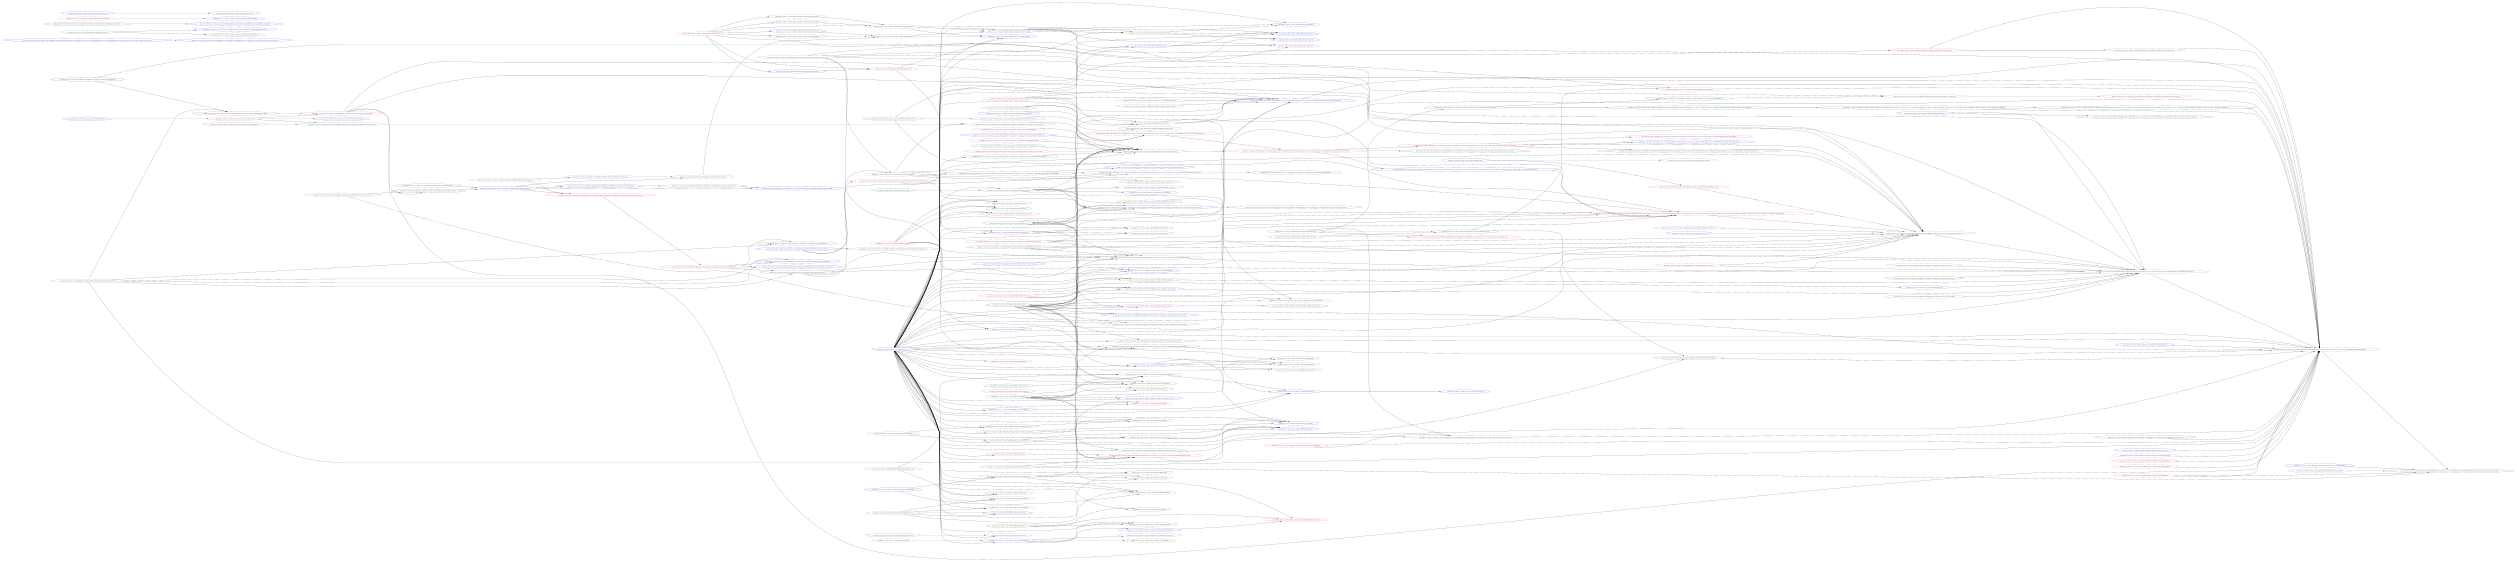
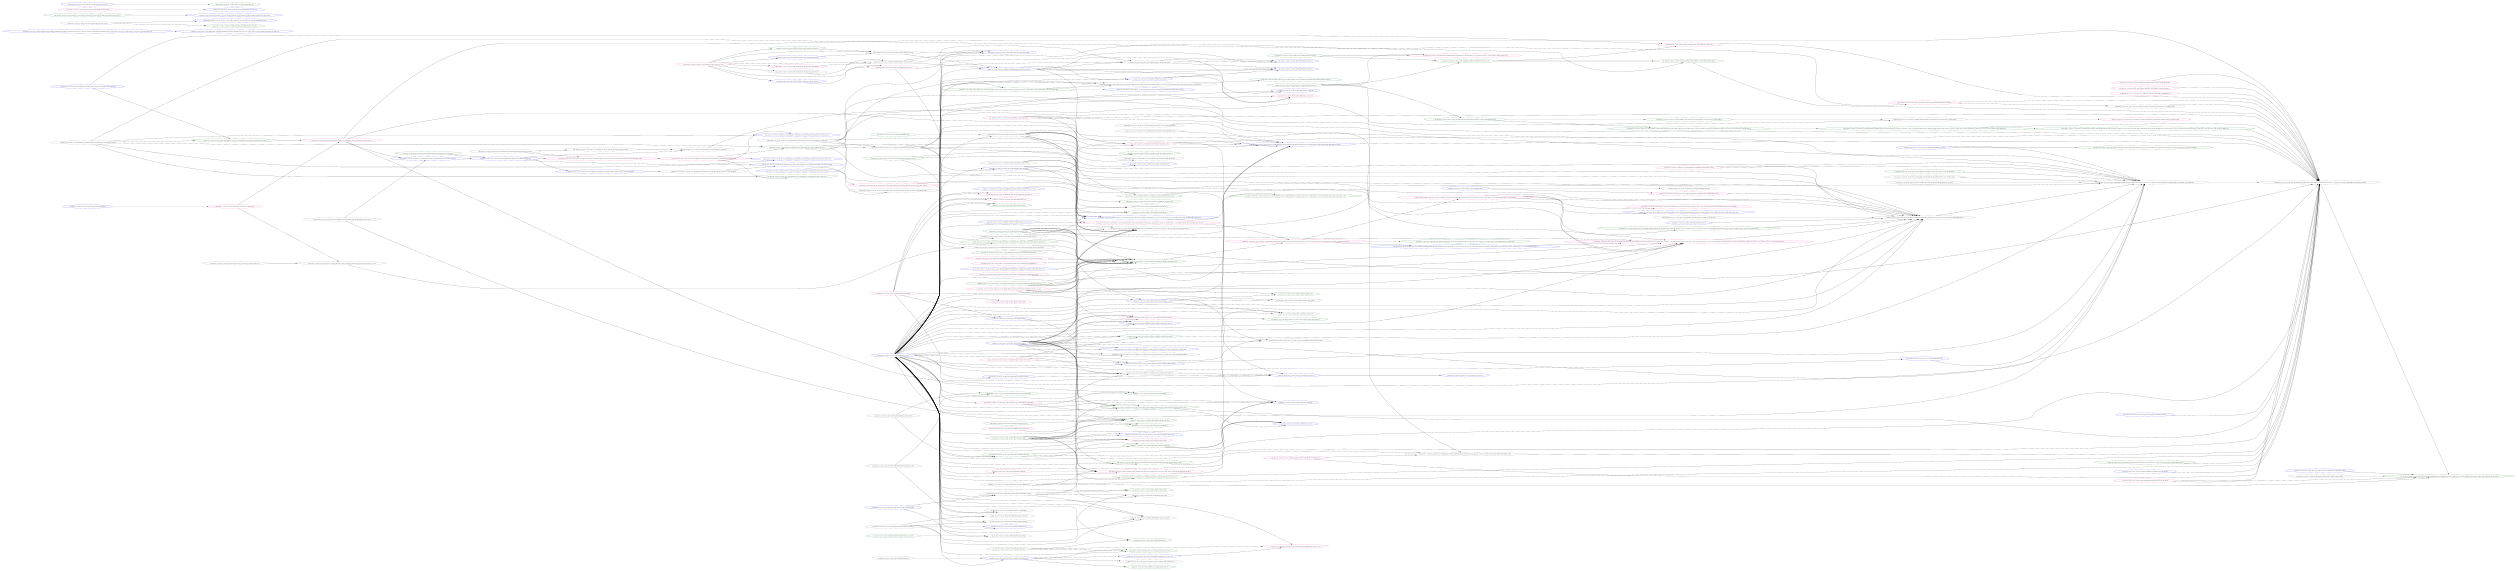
node "org.apache.commons.math.util$Incrementor#incrementCount(int)": removed
